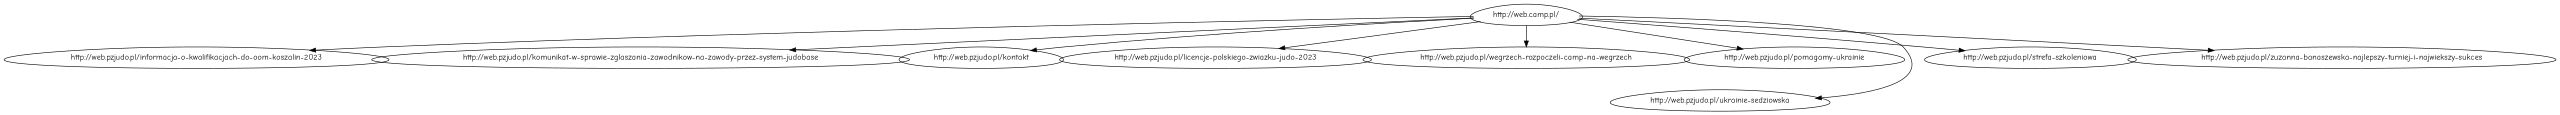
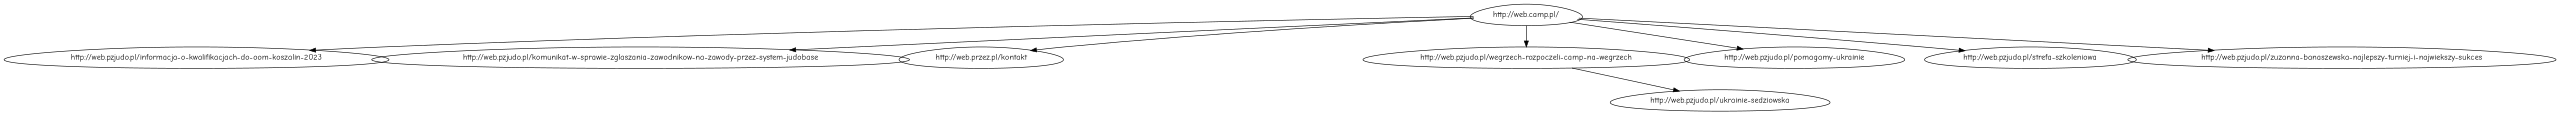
edge "http://web.camp.pl/" -> "http://web.pzjudo.pl/ukrainie-sedziowska": now "http://web.pzjudo.pl/wegrzech-rozpoczeli-camp-na-wegrzech" -> "http://web.pzjudo.pl/ukrainie-sedziowska"
node "http://web.pzjudo.pl/kontakt": label "http://web.pzjudo.pl/kontakt" -> "http://web.przez.pl/kontakt"
node "http://web.pzjudo.pl/licencje-polskiego-zwiazku-judo-2023": removed
